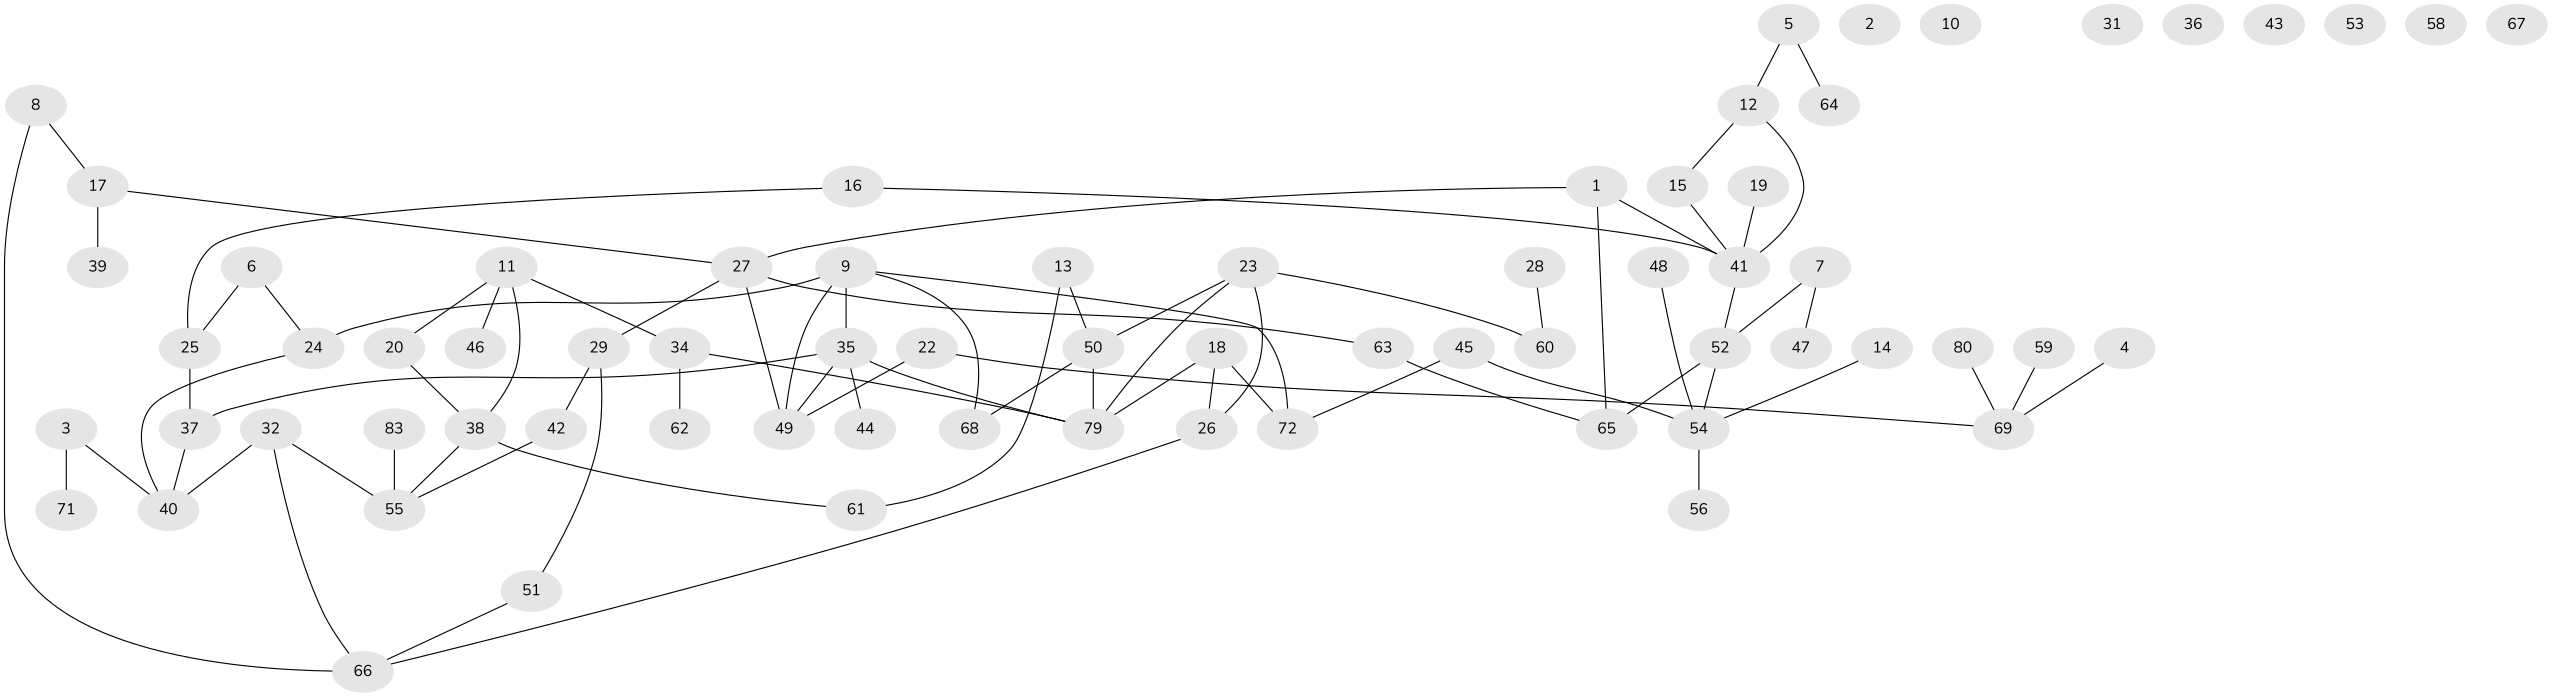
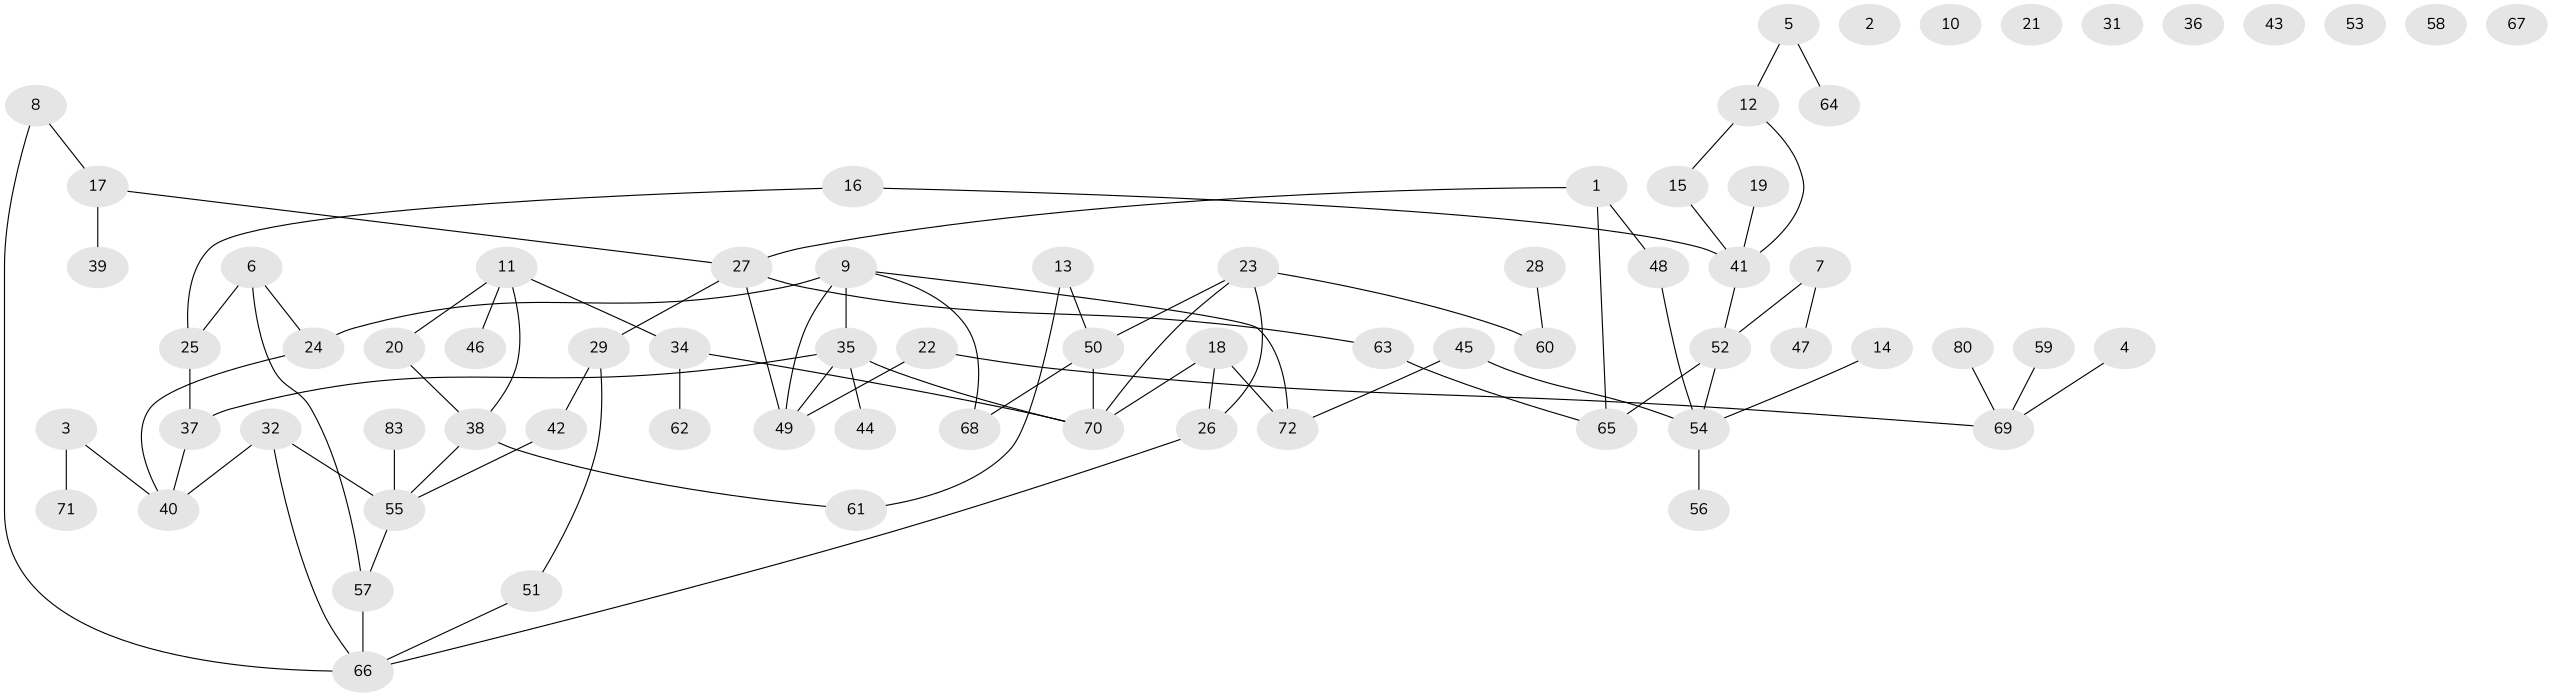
node "21": added
edge "1" -- "41": now "1" -- "48"
node "79": label "79" -> "70"
node "57": added
